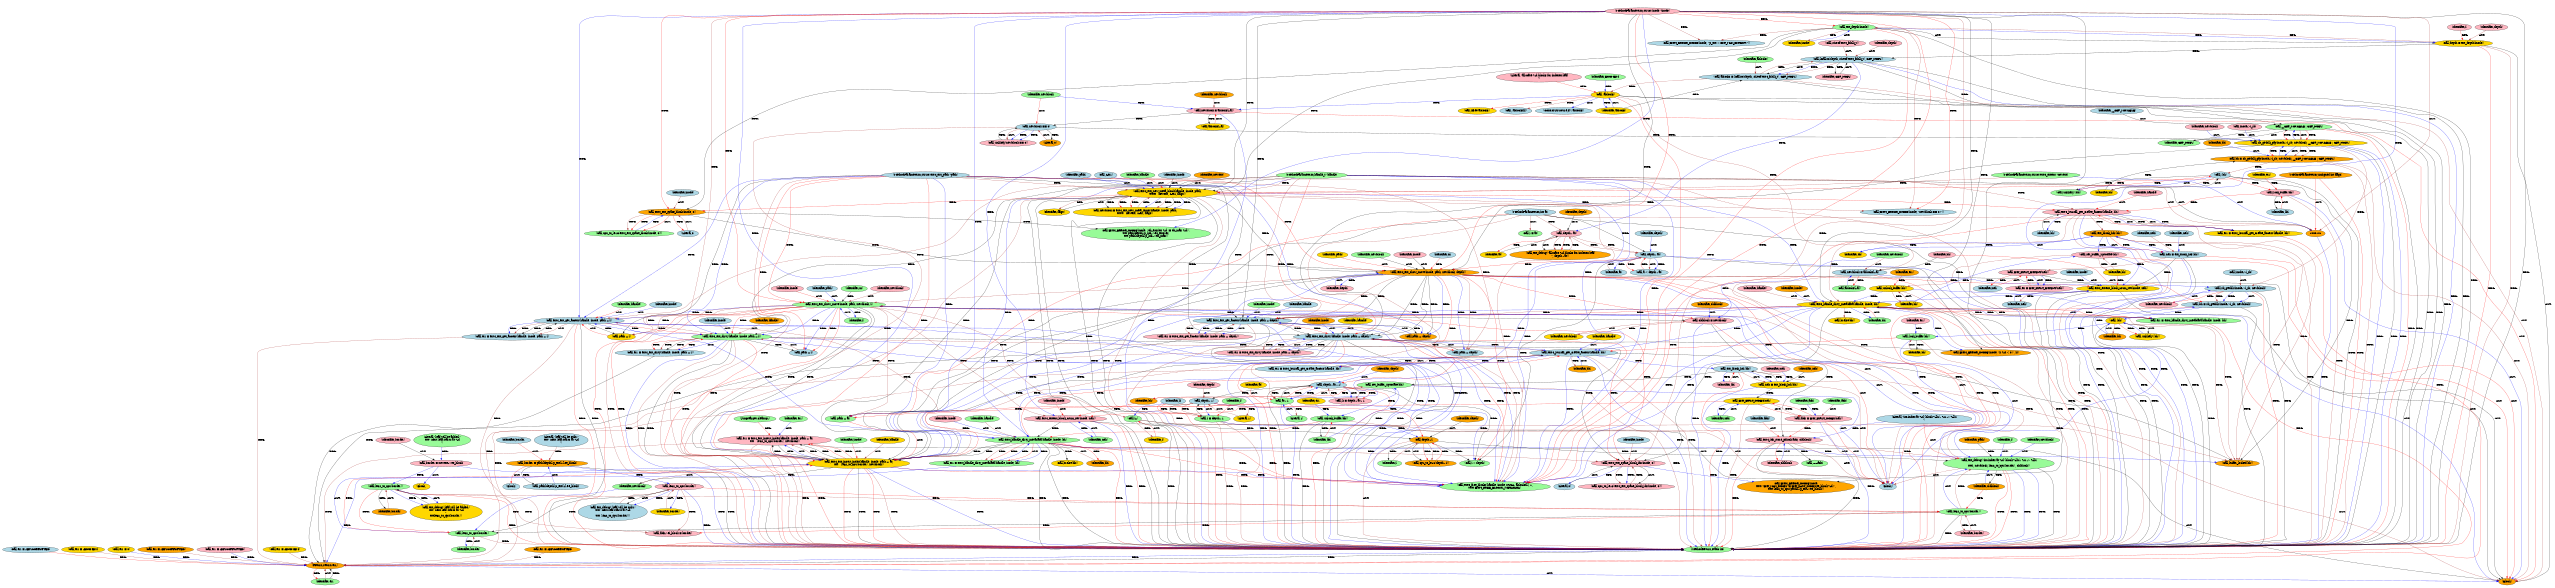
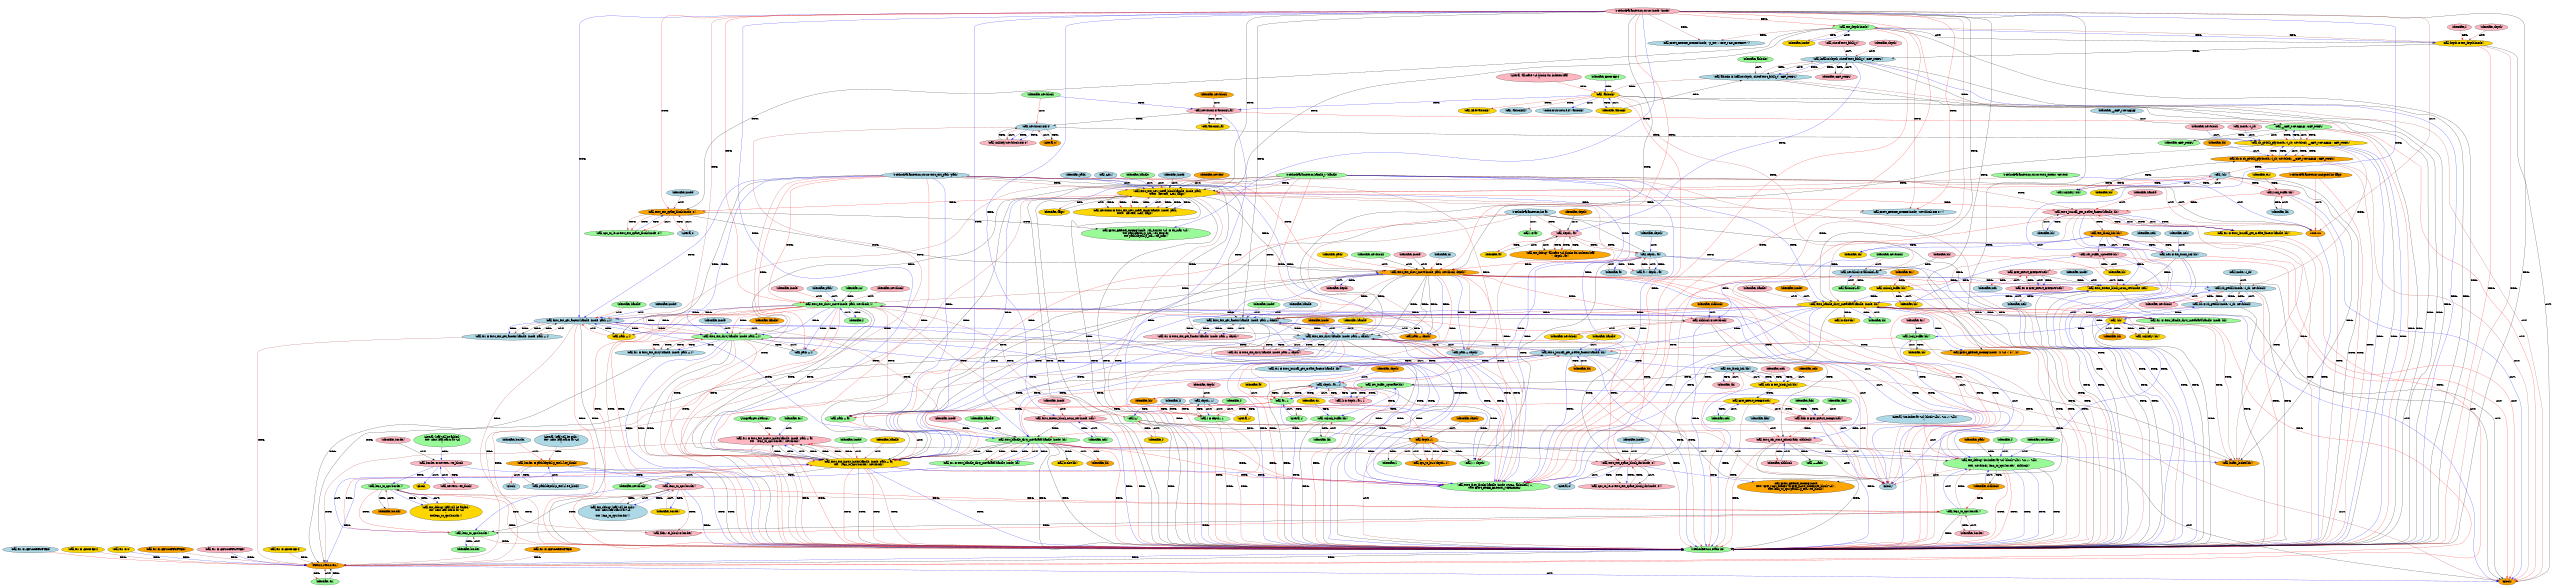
edge "(Call,bh = sb_getblk(inode->i_sb, newblock))" -> "(Call,sb_getblk(inode->i_sb, newblock))": added, label "CFG:"
edge "(Call,depth - at - 1)" -> "(Call,depth - 1)": removed, label "DDG:"
edge "(Call,i = depth - 1)" -> "(Call,depth - i)": removed, label "DDG:"
node "(Call,newext->ee_block)": added
